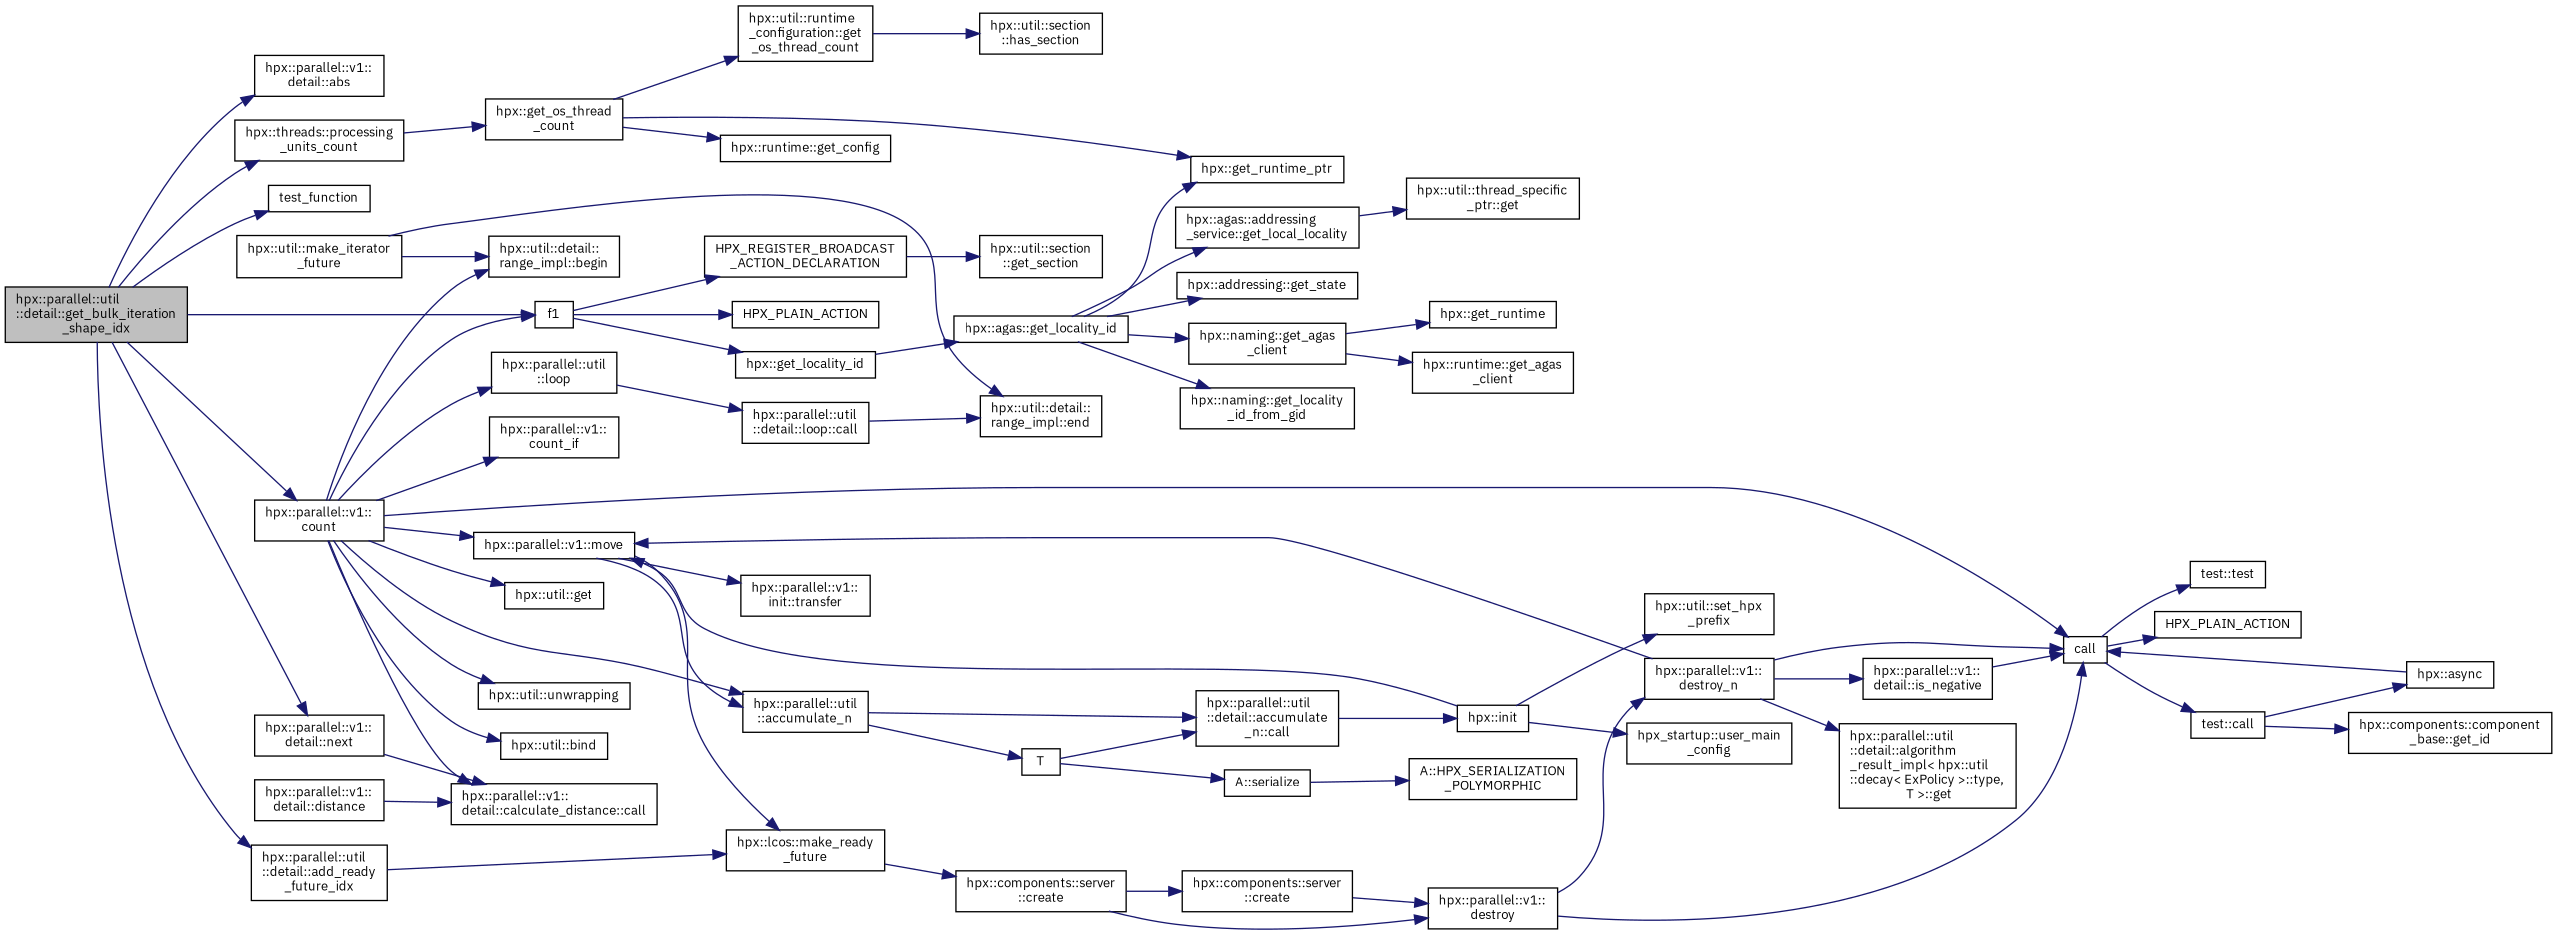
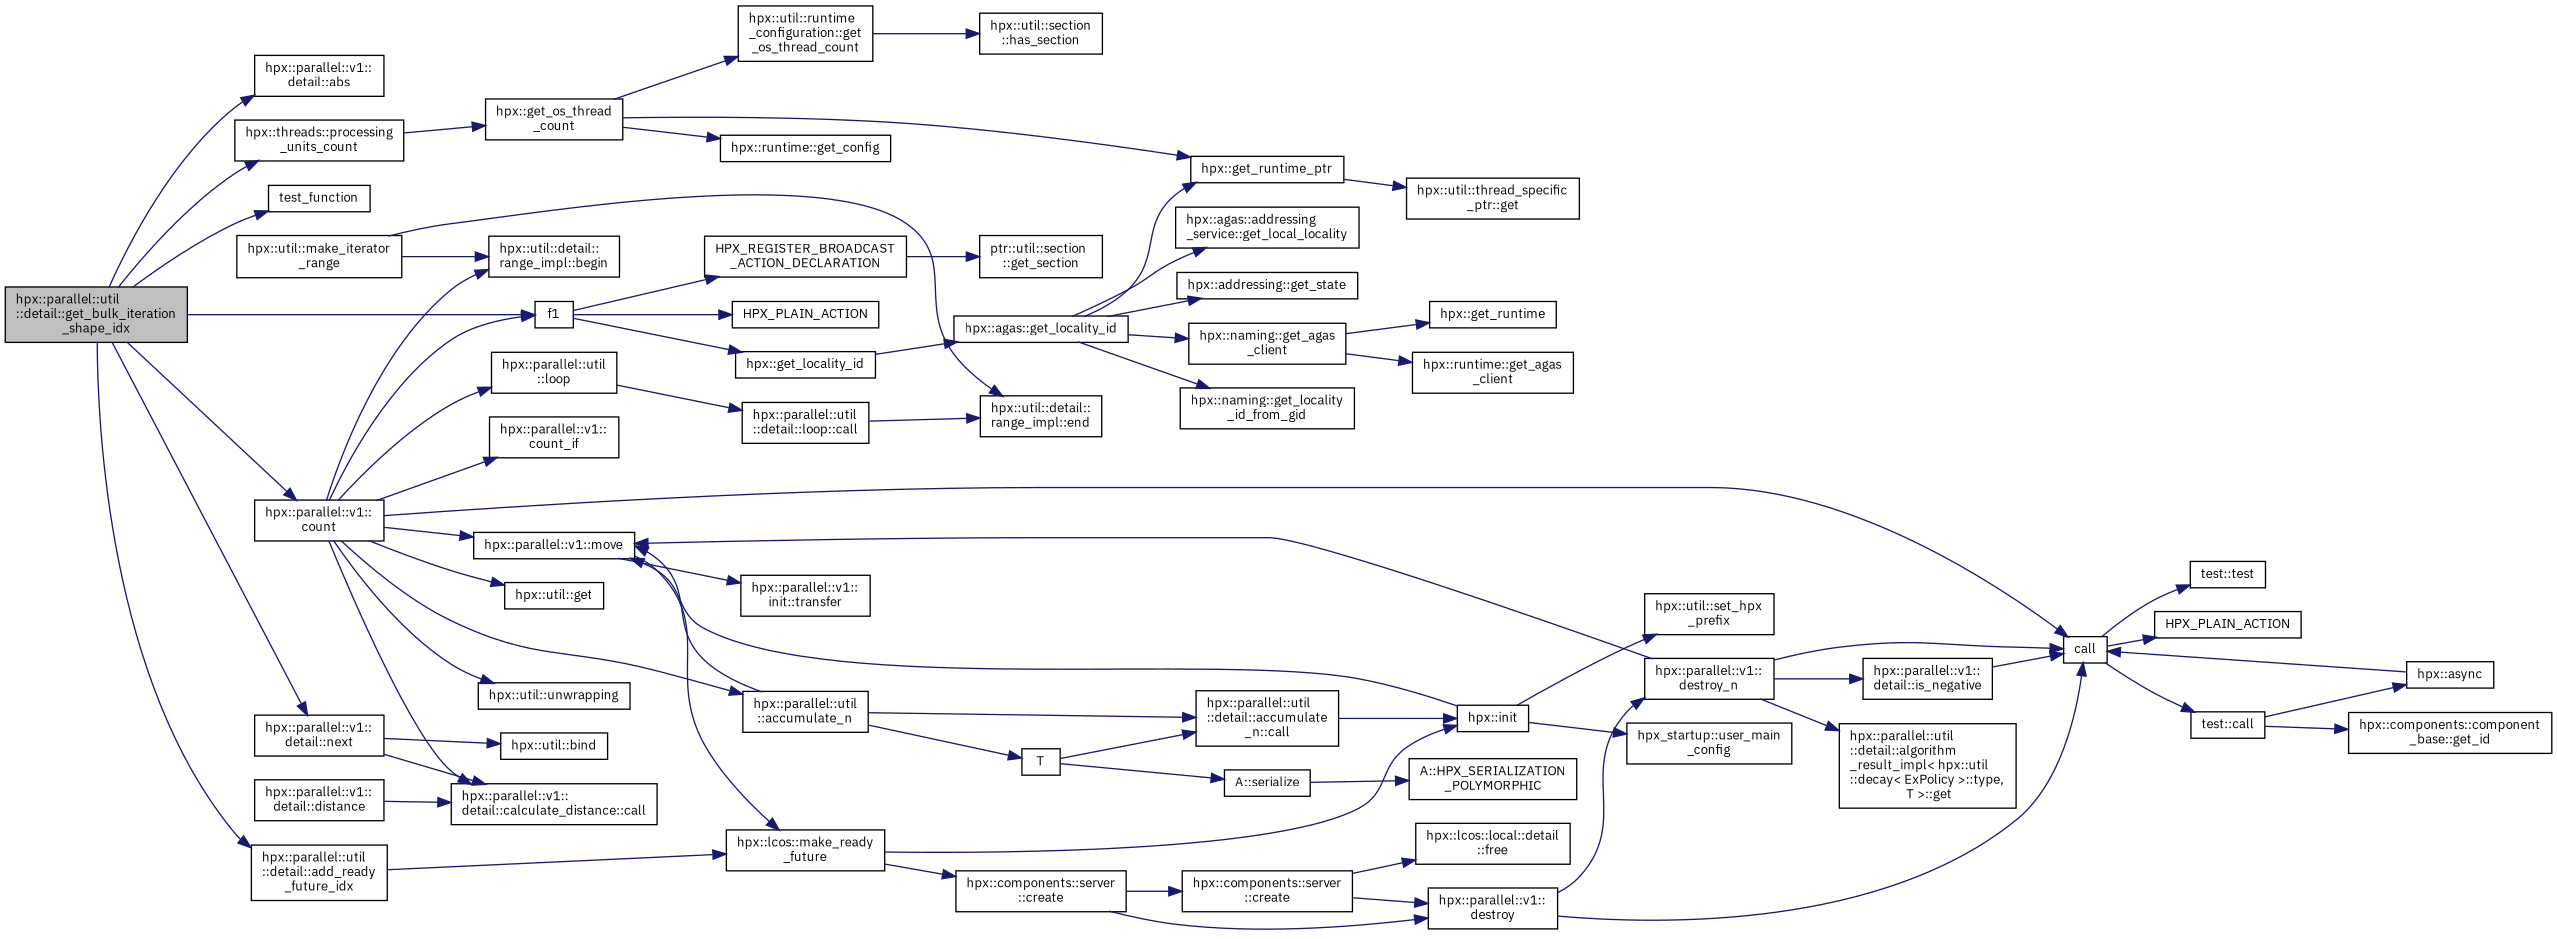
edge "hpx::agas::addressing _service::get_local_locality" -> "hpx::util::thread_specific _ptr::get": now "hpx::get_runtime_ptr" -> "hpx::util::thread_specific _ptr::get"
node "hpx::util::make_iterator _future": label "hpx::util::make_iterator _future" -> "hpx::util::make_iterator _range"
node "hpx::util::section ::get_section": label "hpx::util::section ::get_section" -> "ptr::util::section ::get_section"
edge "hpx::parallel::v1::move" -> "hpx::parallel::util ::accumulate_n": reversed
edge "hpx::parallel::v1:: count" -> "hpx::util::bind": now "hpx::parallel::v1:: detail::next" -> "hpx::util::bind"
edge "hpx::lcos::make_ready _future" -> "hpx::init": added
node "hpx::lcos::local::detail ::free": added
